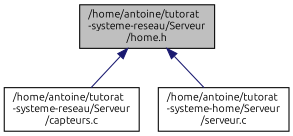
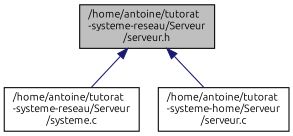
node "/home/antoine/tutorat -systeme-reseau/Serveur /home.h": label "/home/antoine/tutorat -systeme-reseau/Serveur /home.h" -> "/home/antoine/tutorat -systeme-reseau/Serveur /serveur.h"
node "/home/antoine/tutorat -systeme-reseau/Serveur /capteurs.c": label "/home/antoine/tutorat -systeme-reseau/Serveur /capteurs.c" -> "/home/antoine/tutorat -systeme-reseau/Serveur /systeme.c"
